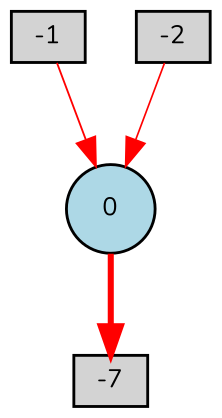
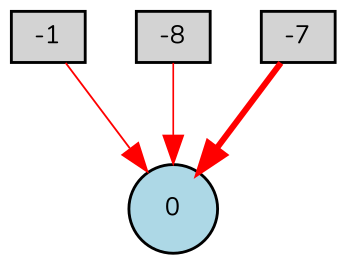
node "-2": label "-2" -> "-8"
edge "0" -> "-7": reversed
